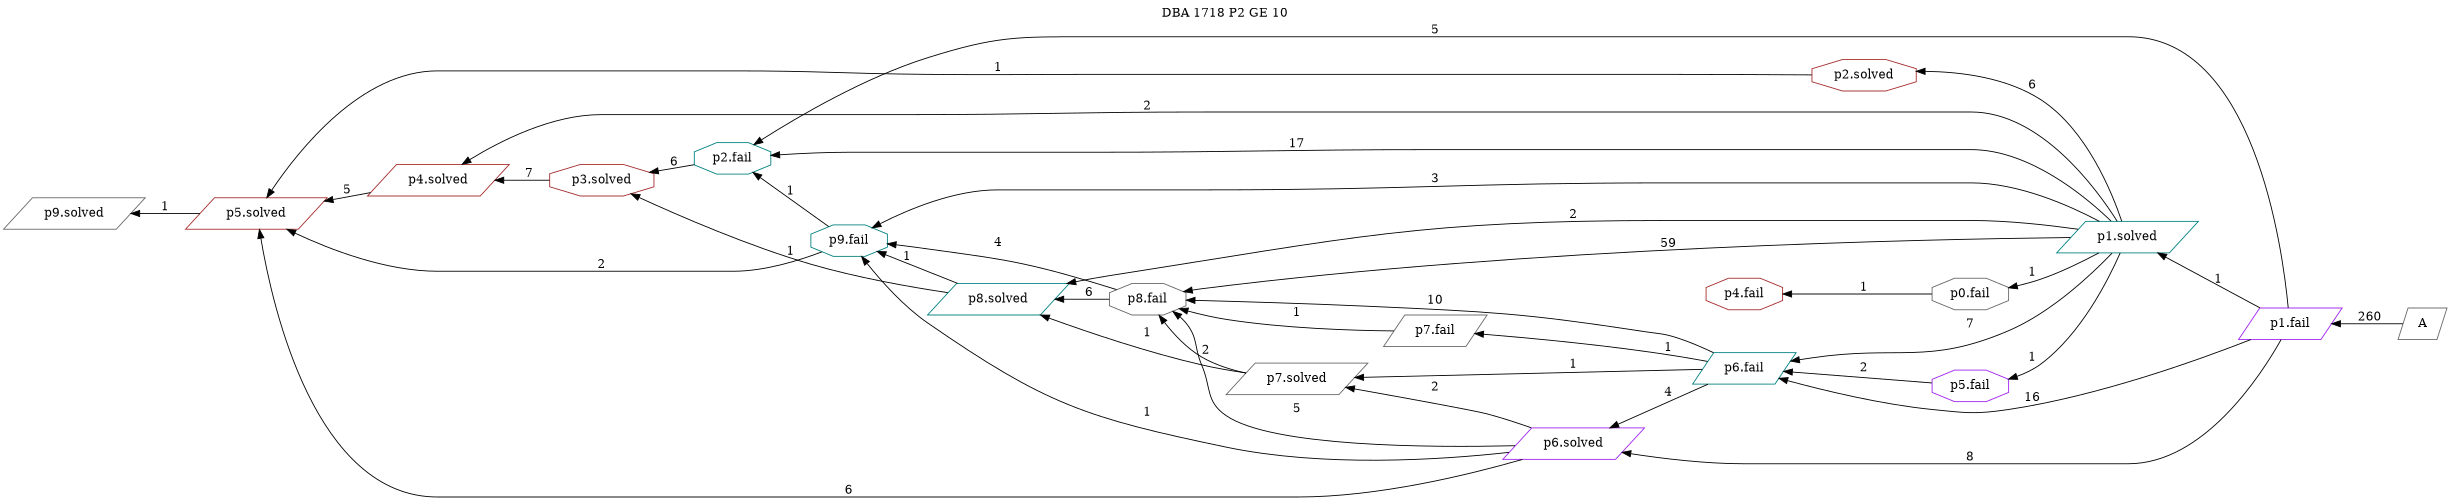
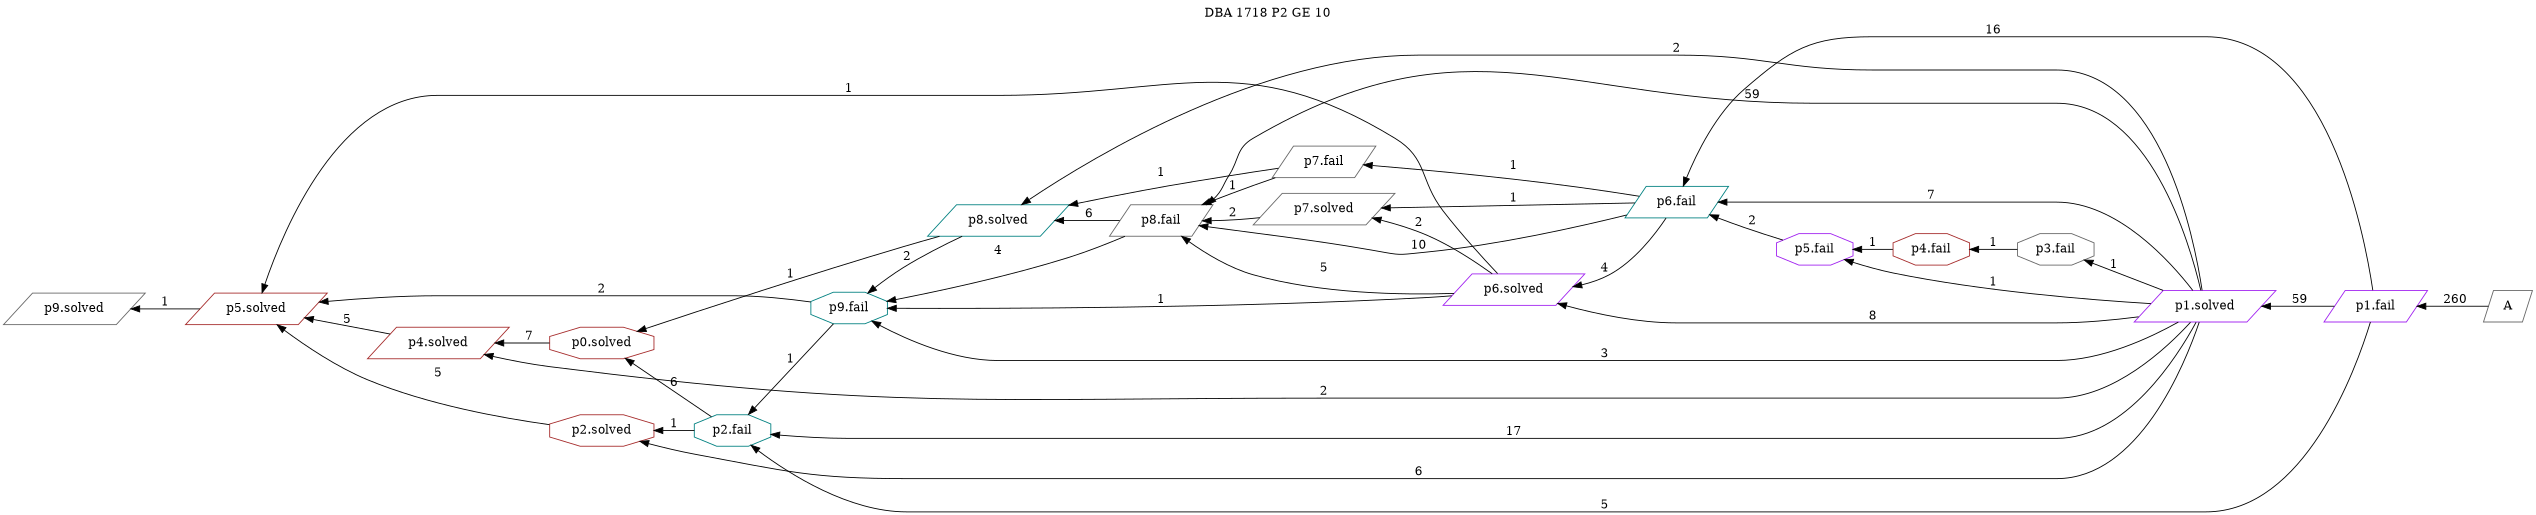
edge "p2.solved" -> "p5.solved": label "1" -> "5"
node "p3.solved": label "p3.solved" -> "p0.solved"
node "p1.solved": color teal -> purple
edge "p4.fail" -> "p5.fail": added, label "1"
edge "p8.solved" -> "p9.fail": label "1" -> "2"
edge "p1.fail" -> "p1.solved": label "1" -> "59"
node "p0.fail": label "p0.fail" -> "p3.fail"
node "p8.fail": shape octagon -> parallelogram
edge "p7.solved" -> "p8.solved": now "p7.fail" -> "p8.solved"
edge "p2.fail" -> "p2.solved": added, label "1"
edge "p1.fail" -> "p6.solved": now "p1.solved" -> "p6.solved"
edge "p6.solved" -> "p5.solved": label "6" -> "1"
